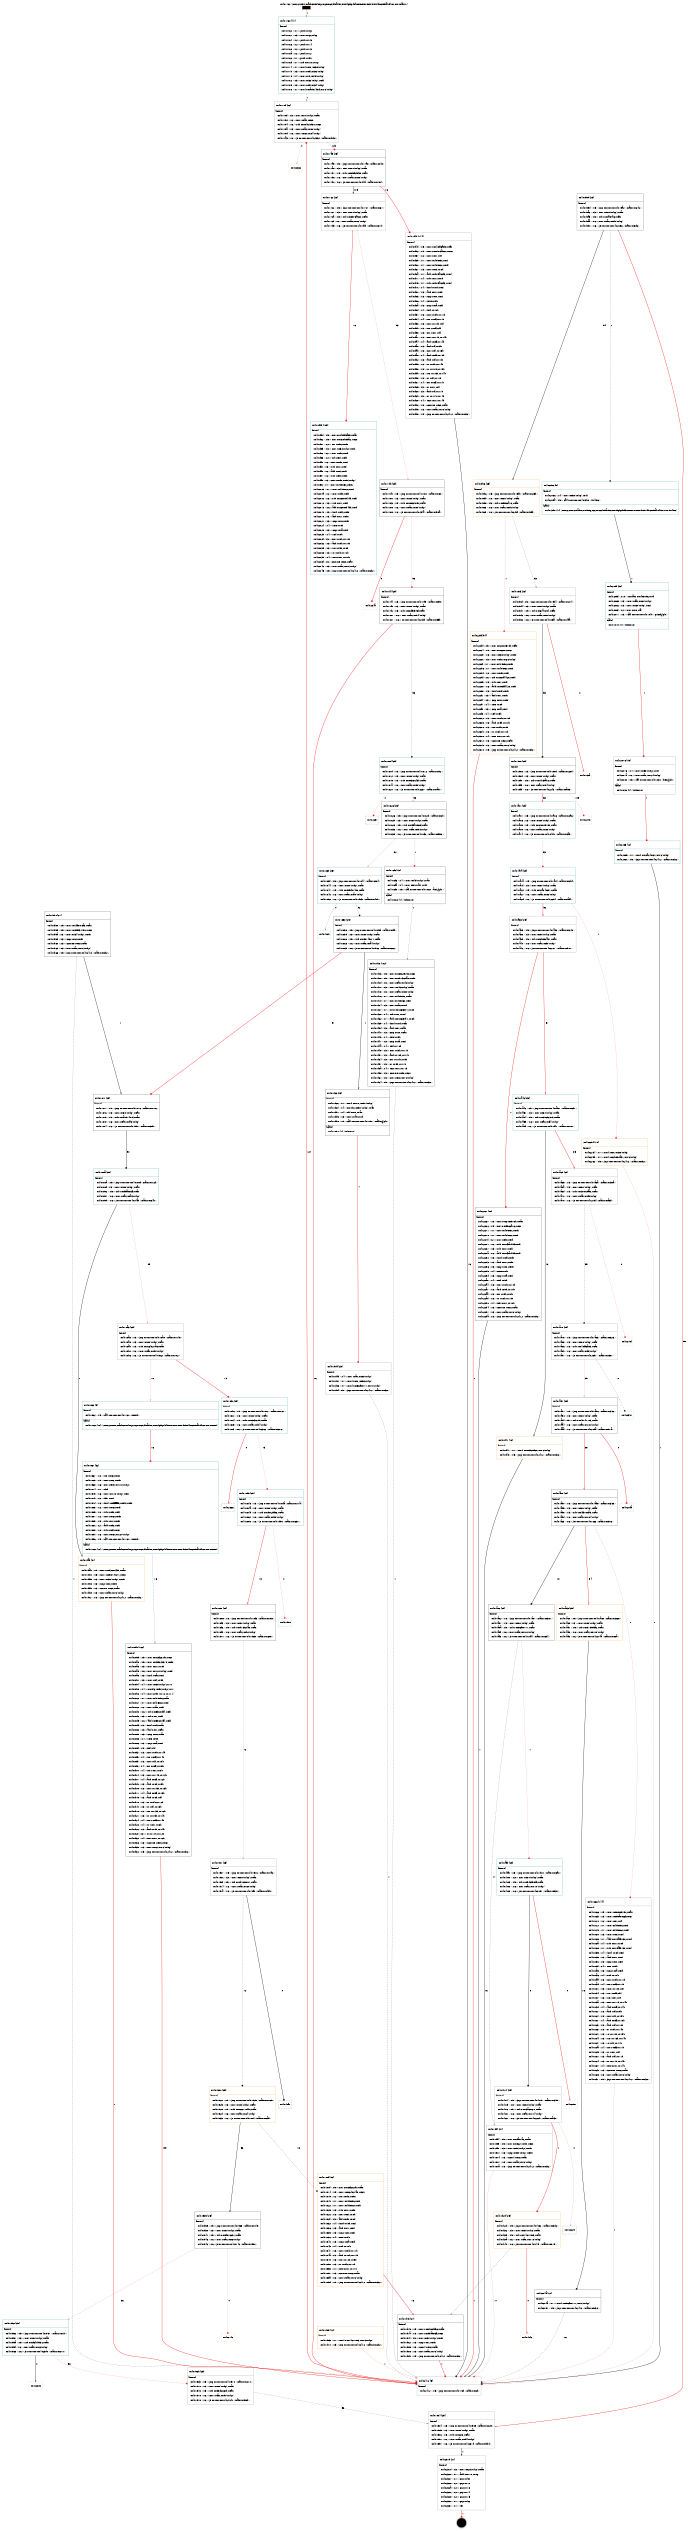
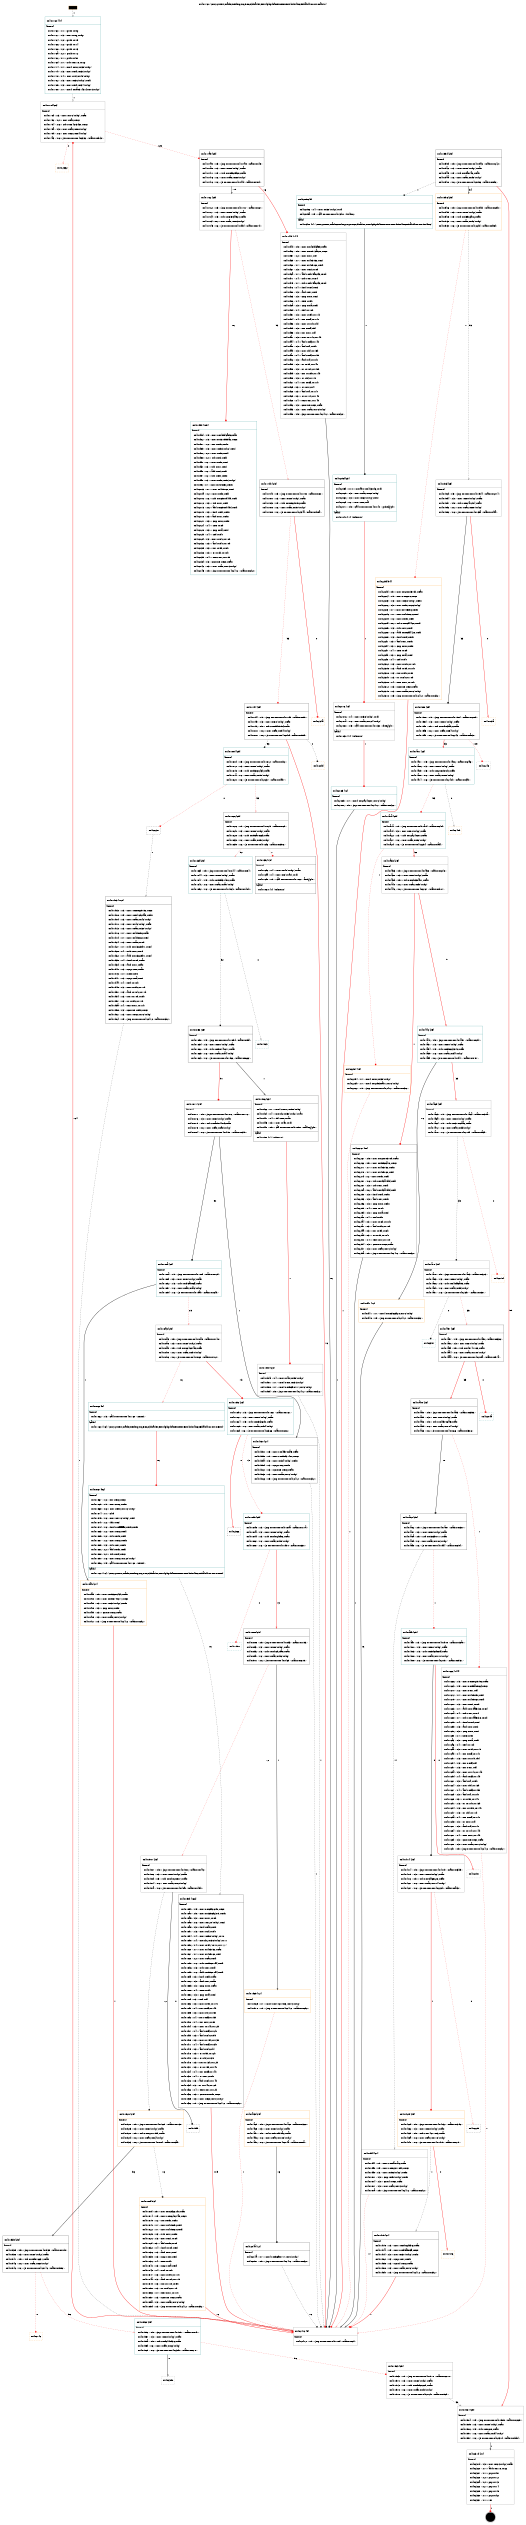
node "0x4020bf": added
node "0x40240b": added
edge "0x401cf6 [13]" -> "0x401d03 [102]": now "0x402237" -> "0x401d03 [102]"
edge "0x401b50 [27]" -> "0x401871 [25]": reversed
edge "0x401ab0 [25]" -> "0x401ac9 [25]": removed, label "34"
edge "0x4018ee [25]" -> "0x401d69 [12]": added, label "1"
edge "0x401e0f [83]" -> "0x401d75 [27]": now "0x401e0f [83]" -> "0x402412 [5]"
